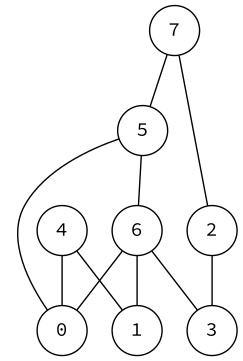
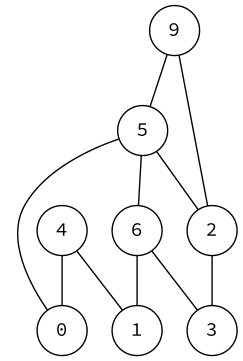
node "7": label "7" -> "9"
edge "5" -- "2": added
edge "6" -- "0": removed
